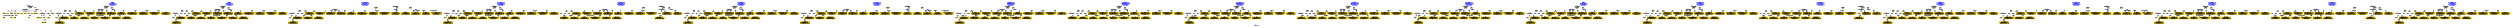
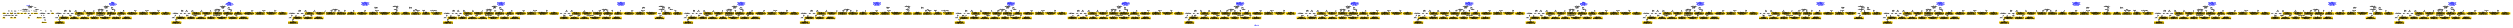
node "sourceURL": removed
